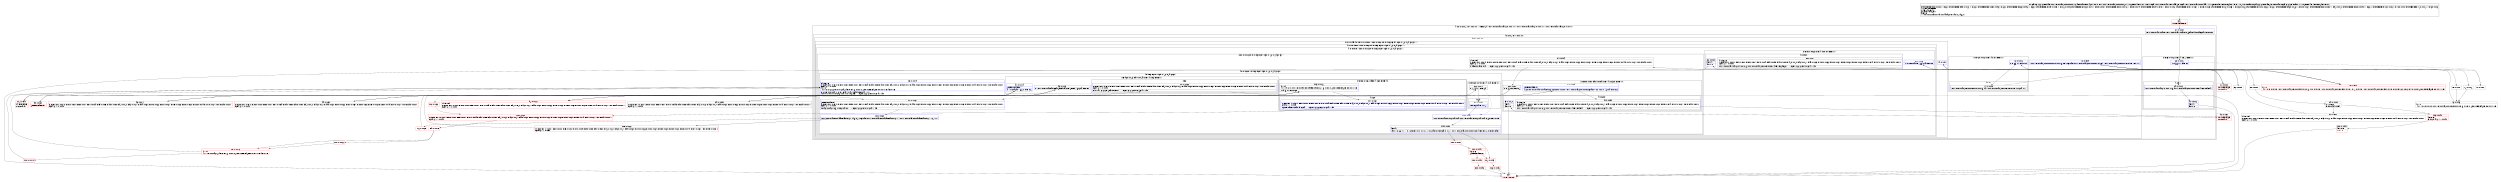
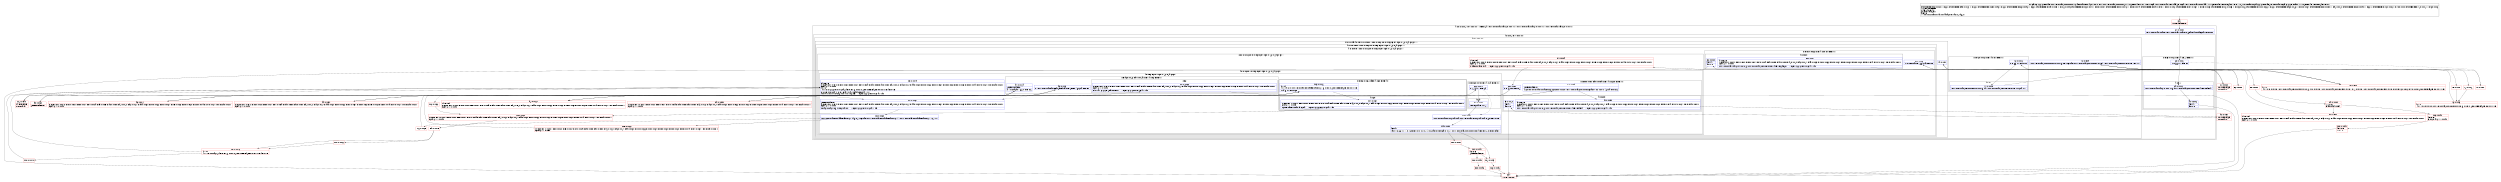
node "129: 0x0021": text "SYNTHETIC" -> "WAITING"
